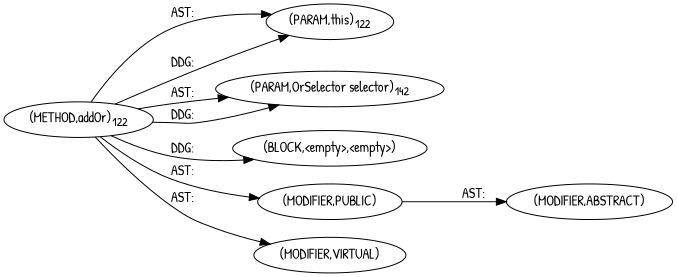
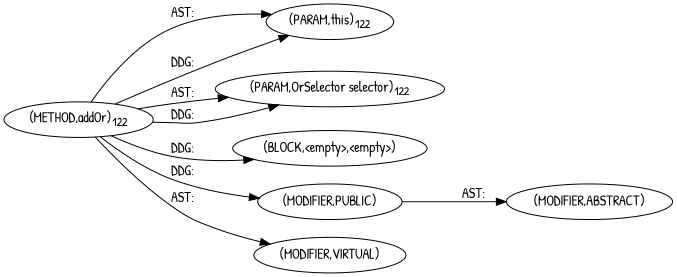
node "(PARAM,OrSelector selector)": text "142" -> "122"
edge "(METHOD,addOr)" -> "(MODIFIER,PUBLIC)": label "AST: " -> "DDG: "
